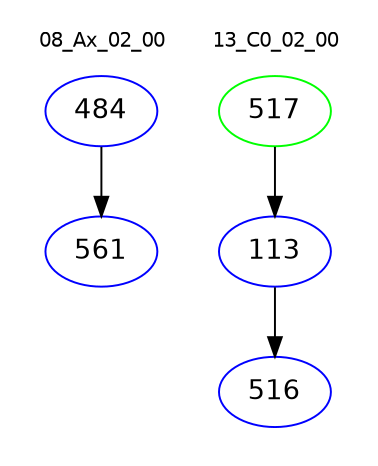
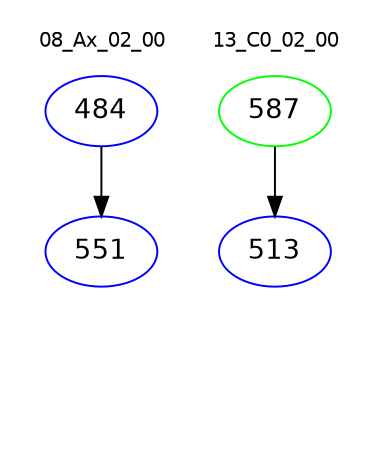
node "517": label "517" -> "587"
node "561": label "561" -> "551"
node "113": label "113" -> "513"
node "516": removed
